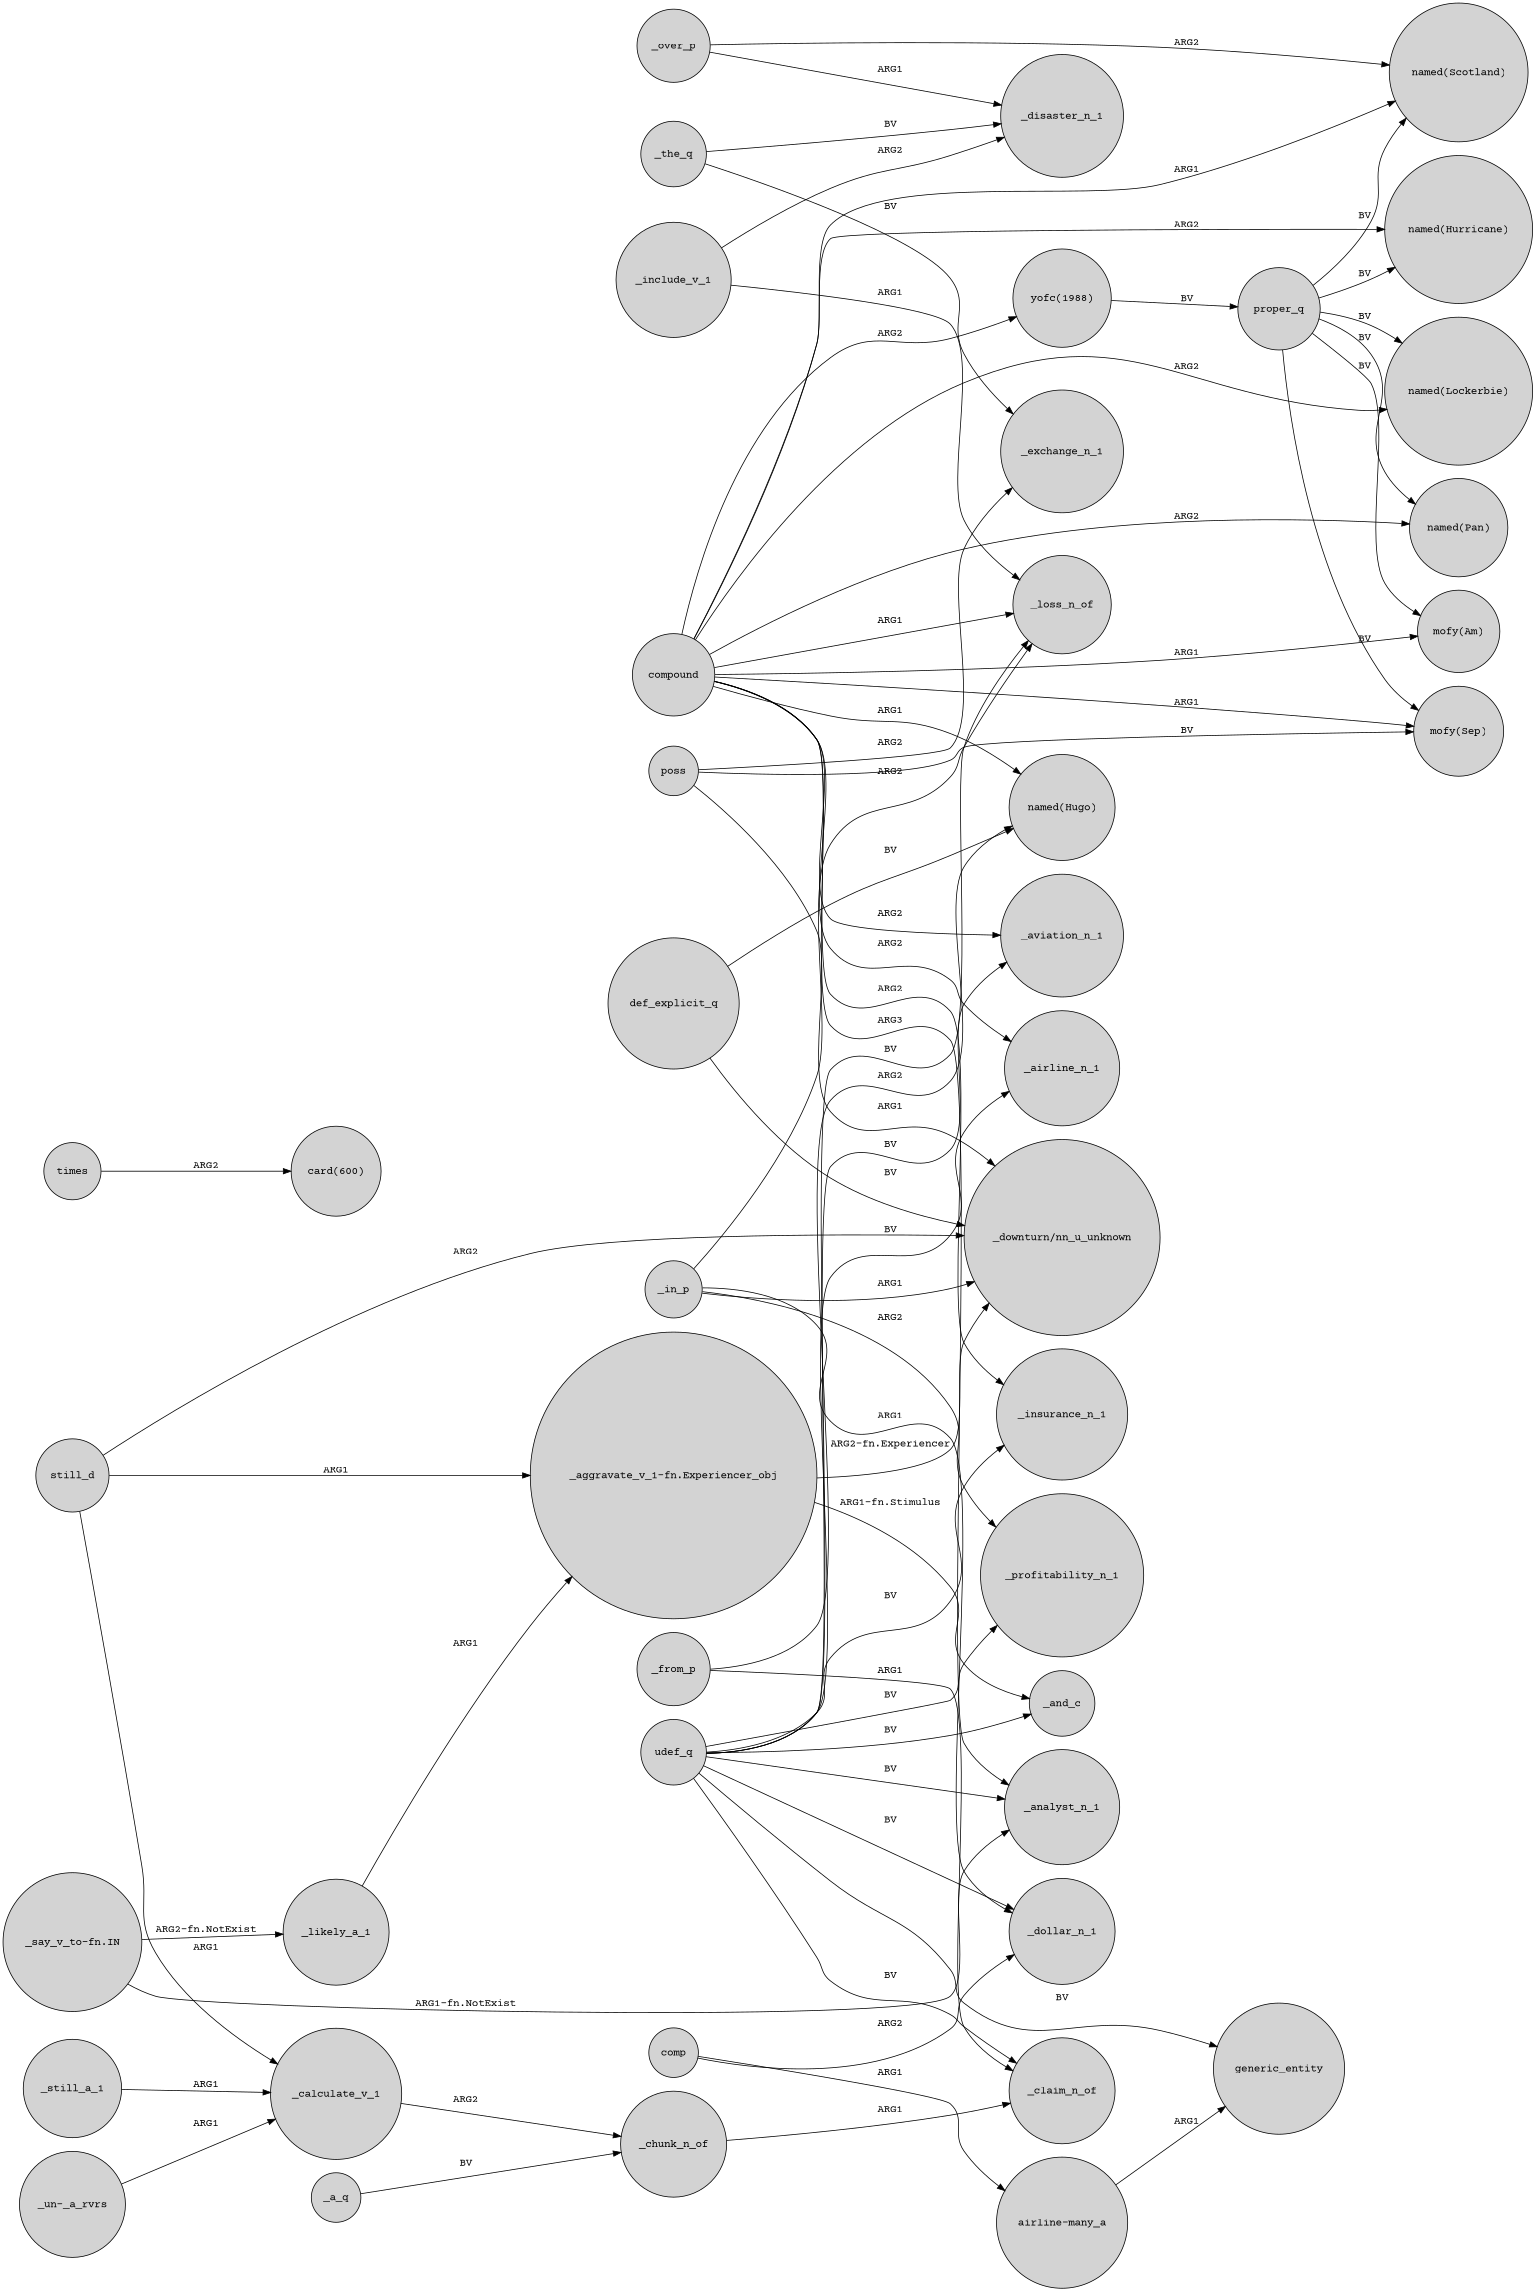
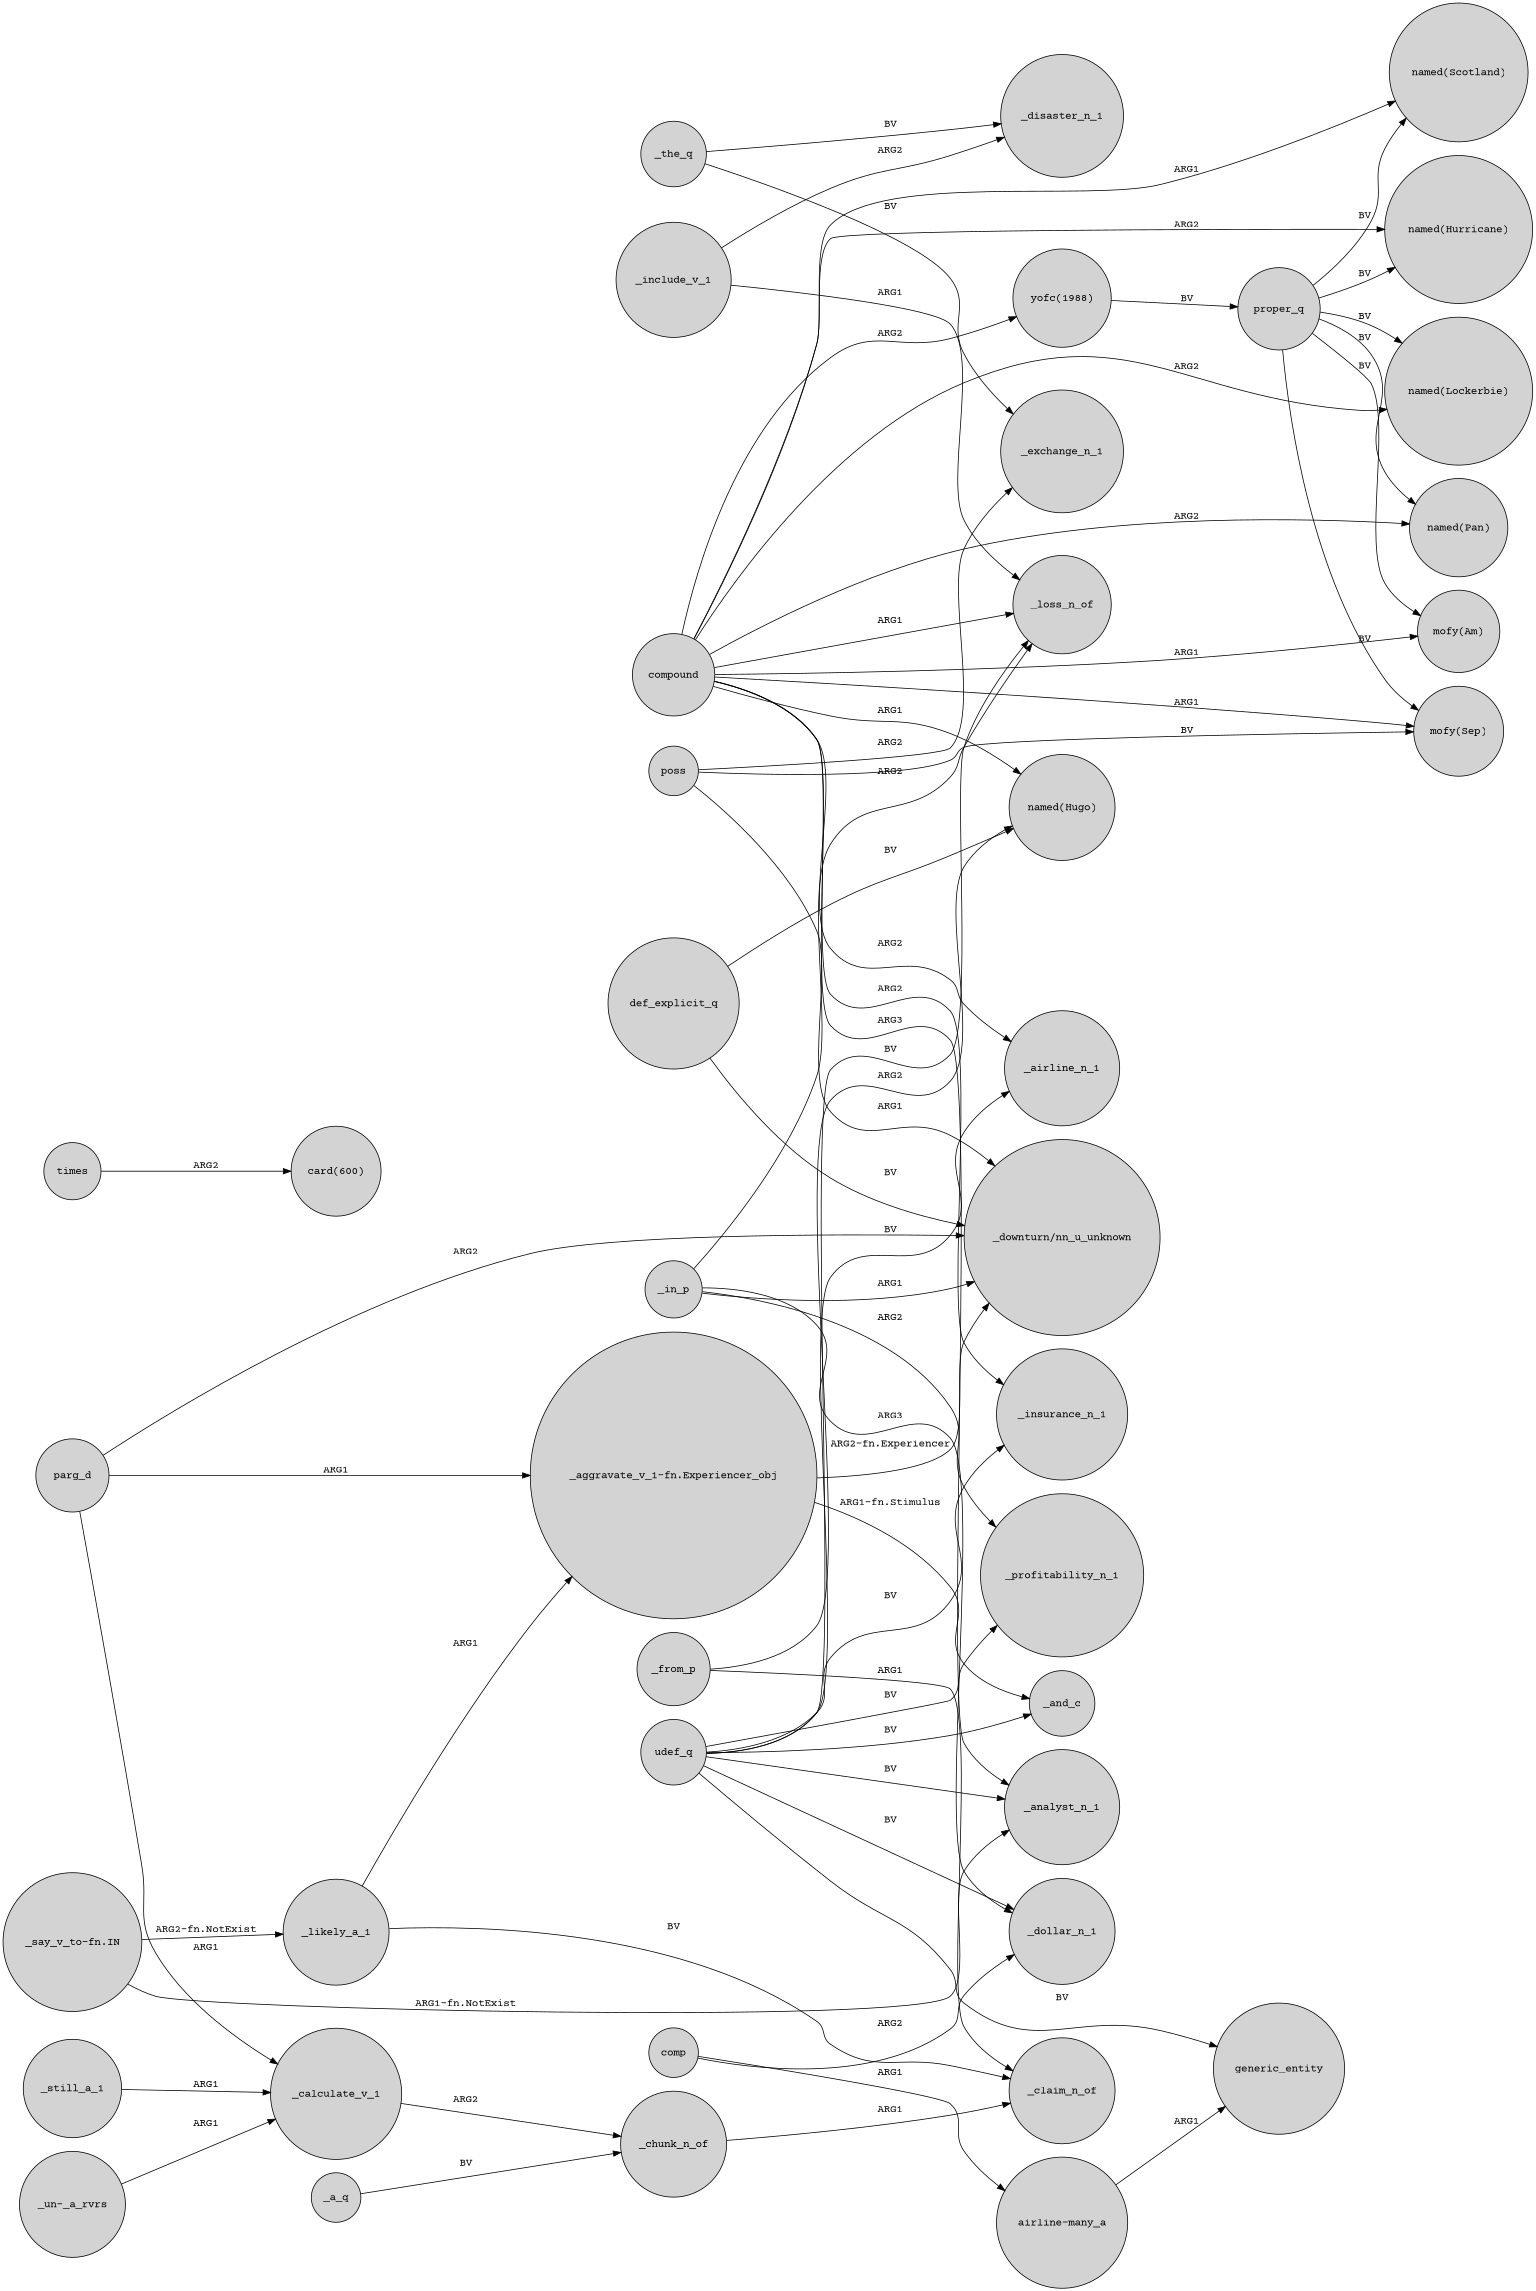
node "_over_p": removed
node "_aviation_n_1": removed
edge "_in_p" -> "_dollar_n_1": label "ARG1" -> "ARG3"
node "still_d": label "still_d" -> "parg_d"
edge "udef_q" -> "_claim_n_of": now "_likely_a_1" -> "_claim_n_of"
